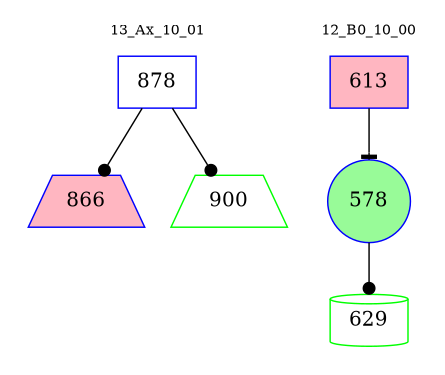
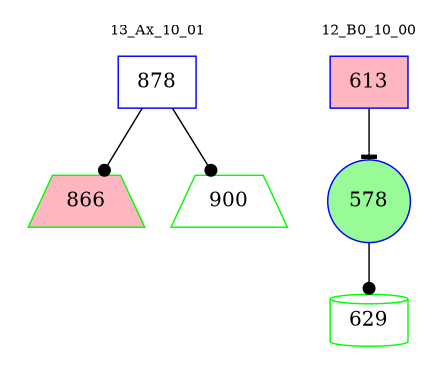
node "866": color blue -> green
